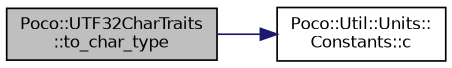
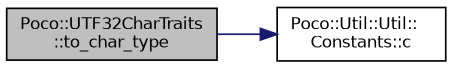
node "Poco::Util::Units:: Constants::c": label "Poco::Util::Units:: Constants::c" -> "Poco::Util::Util:: Constants::c"
